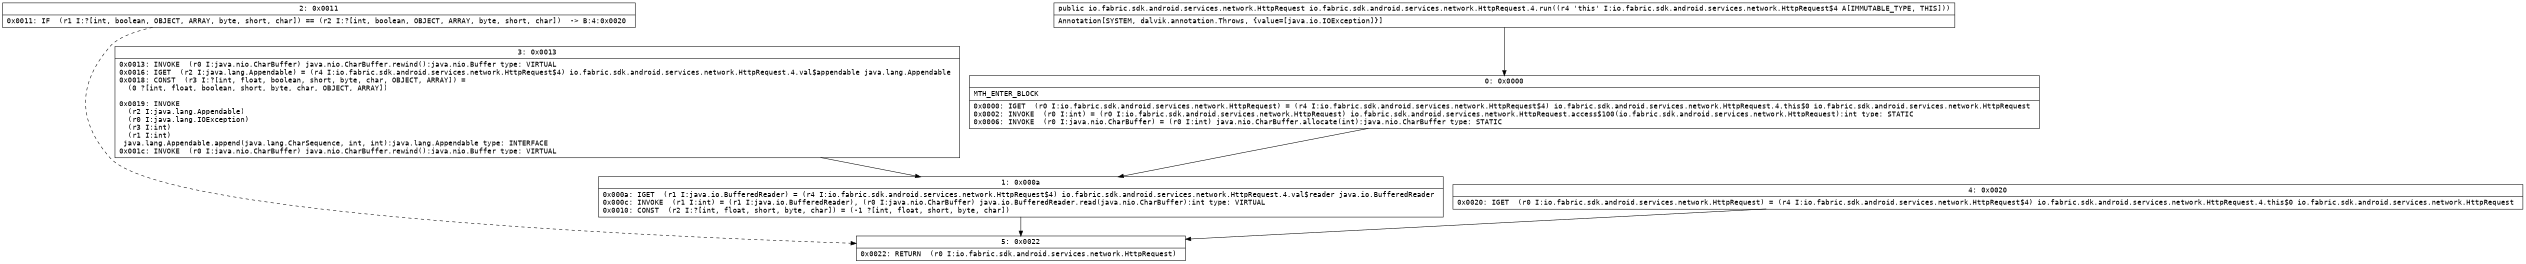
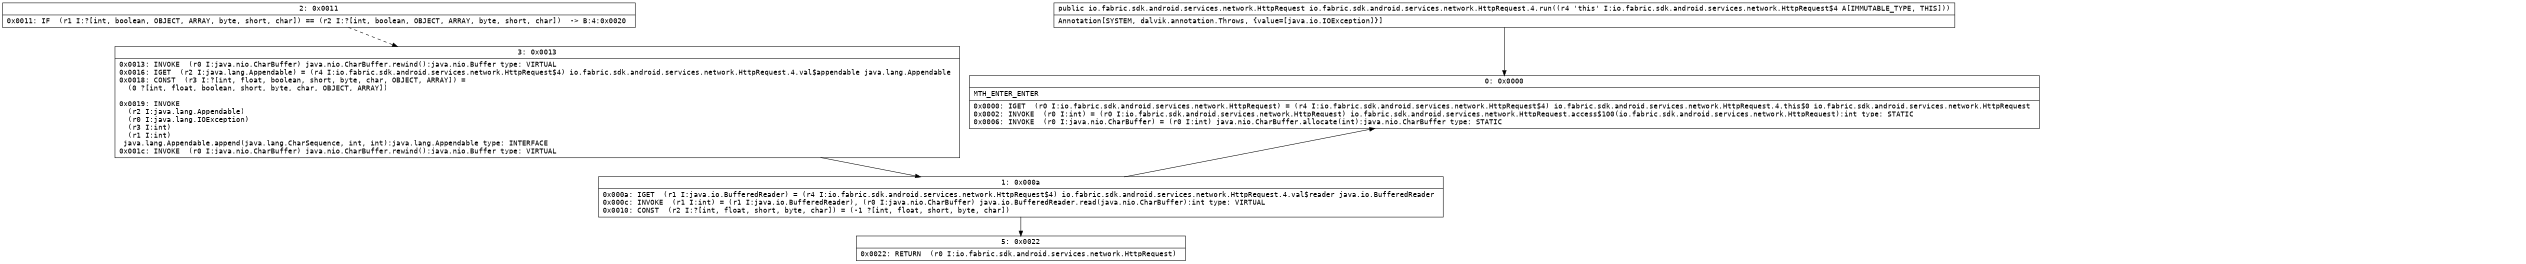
node "0: 0x0000": text "MTH_ENTER_BLOCK" -> "MTH_ENTER_ENTER"
edge "0: 0x0000" -> "1: 0x000a": reversed
node "4: 0x0020": removed
edge "2: 0x0011" -> "5: 0x0022": now "2: 0x0011" -> "3: 0x0013"
